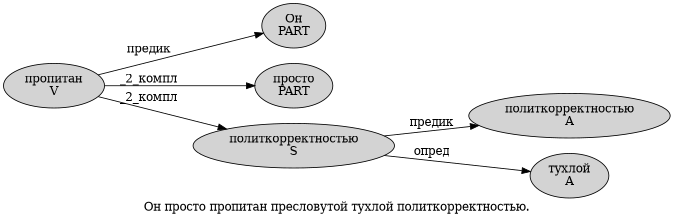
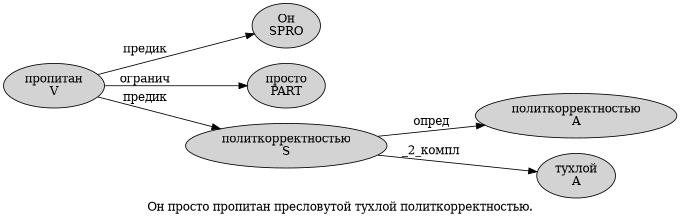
node "Он PART": label "Он PART" -> "Он SPRO"
edge "пропитан V" -> "просто PART": label "_2_компл" -> "огранич"
edge "пропитан V" -> "политкорректностью S": label "_2_компл" -> "предик"
edge "политкорректностью S" -> "политкорректностью A": label "предик" -> "опред"
edge "политкорректностью S" -> "тухлой A": label "опред" -> "_2_компл"
